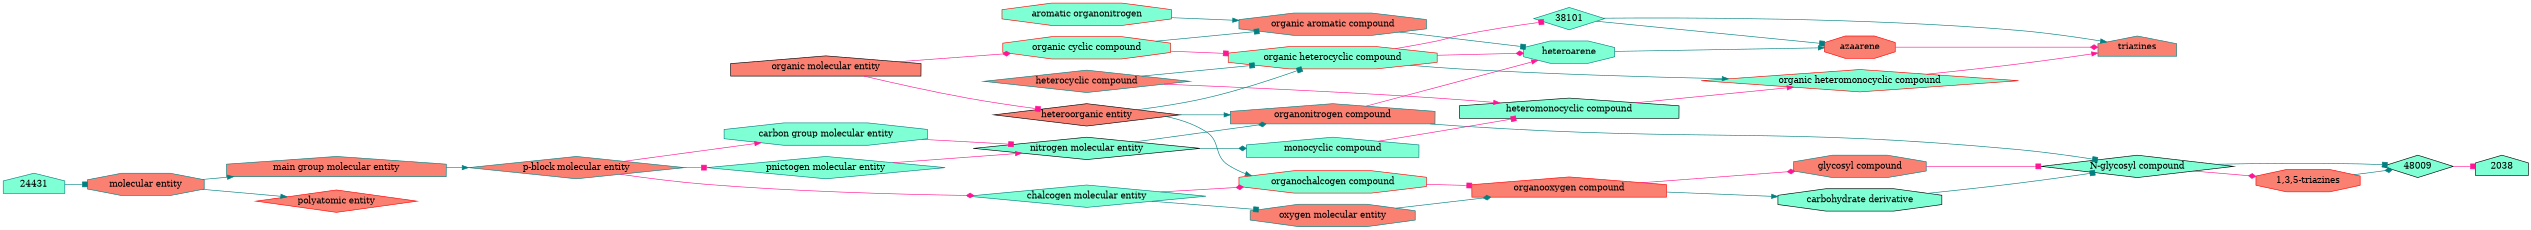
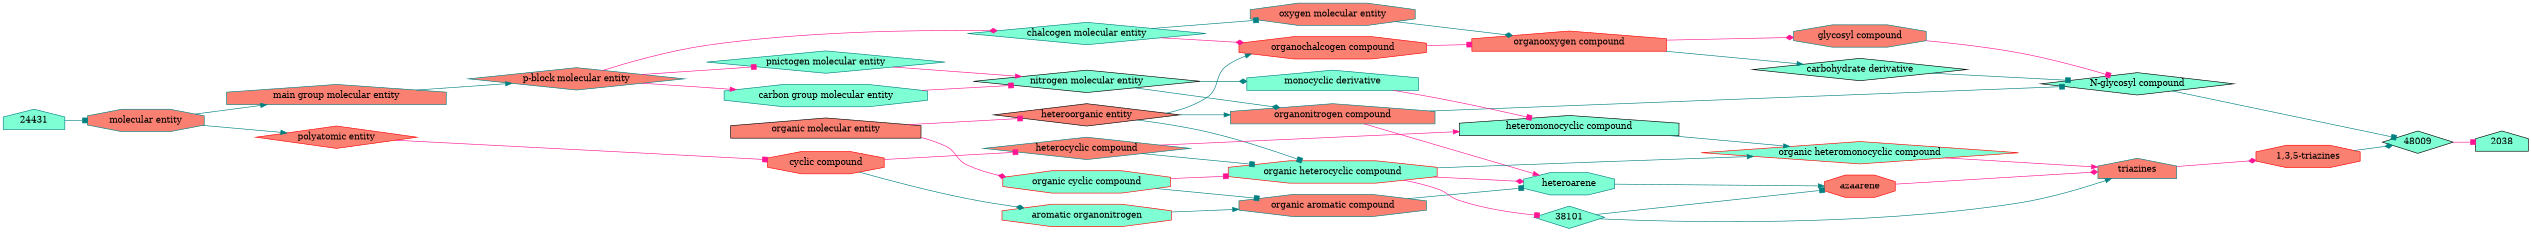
edge "heteromonocyclic compound" -> "organic heteromonocyclic compound": color deeppink -> teal
node "monocyclic compound": label "monocyclic compound" -> "monocyclic derivative"
node "cyclic compound": added
edge "N-glycosyl compound" -> "1,3,5-triazines": now "triazines" -> "1,3,5-triazines"
node "organochalcogen compound": fillcolor aquamarine -> salmon
node "carbohydrate derivative": shape octagon -> diamond
